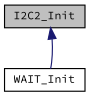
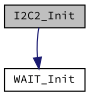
edge "WAIT_Init" -> "I2C2_Init": reversed
